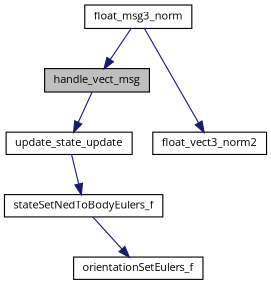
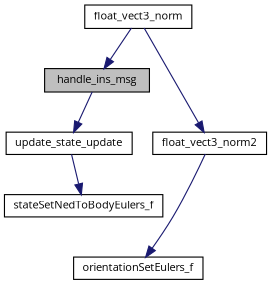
node "float_msg3_norm": label "float_msg3_norm" -> "float_vect3_norm"
node "handle_vect_msg": label "handle_vect_msg" -> "handle_ins_msg"
edge "stateSetNedToBodyEulers_f" -> "orientationSetEulers_f": now "float_vect3_norm2" -> "orientationSetEulers_f"
